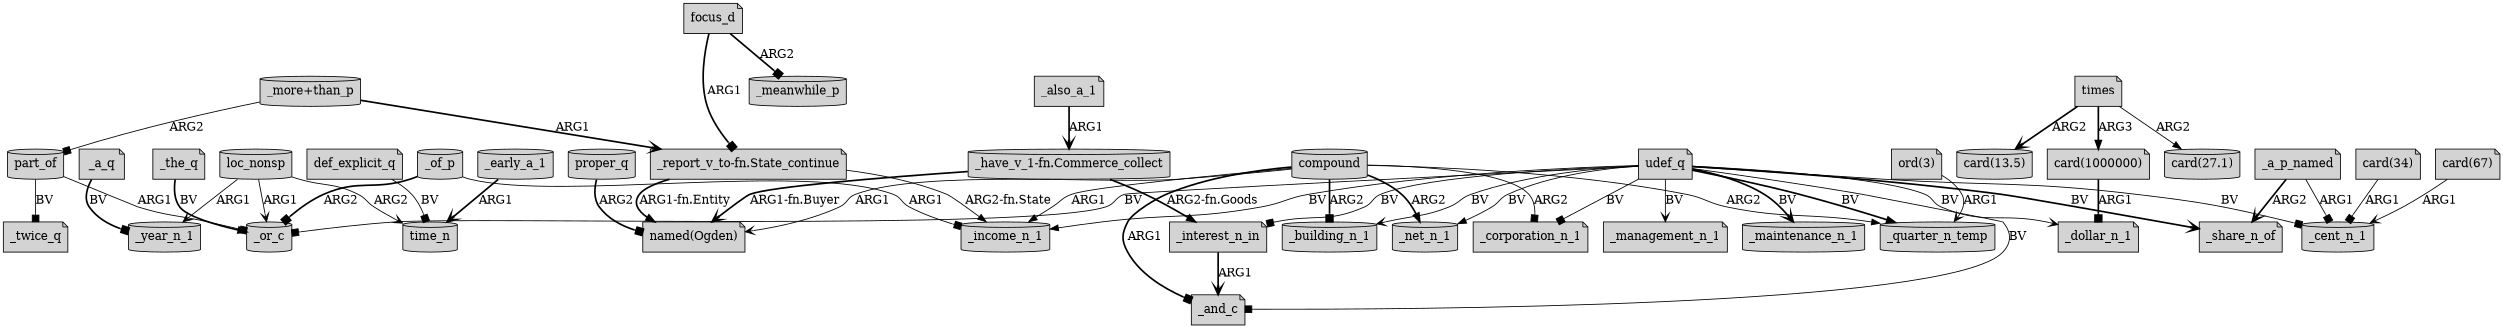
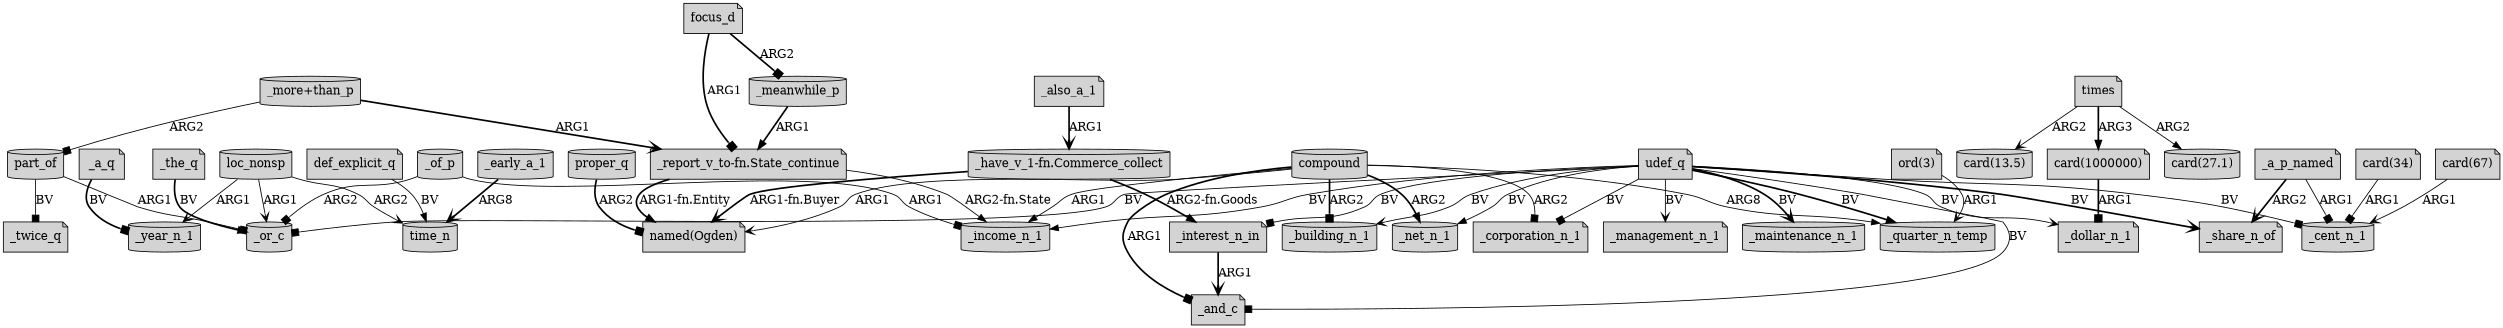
edge "_meanwhile_p" -> "_report_v_to-fn.State_continue": added, label "ARG1"
edge "times" -> "card(13.5)": style bold -> solid
edge "_of_p" -> "_or_c": style bold -> solid
edge "def_explicit_q" -> "time_n": arrowhead box -> normal
edge "_early_a_1" -> "time_n": label "ARG1" -> "ARG8"
edge "compound" -> "_quarter_n_temp": label "ARG2" -> "ARG8"
